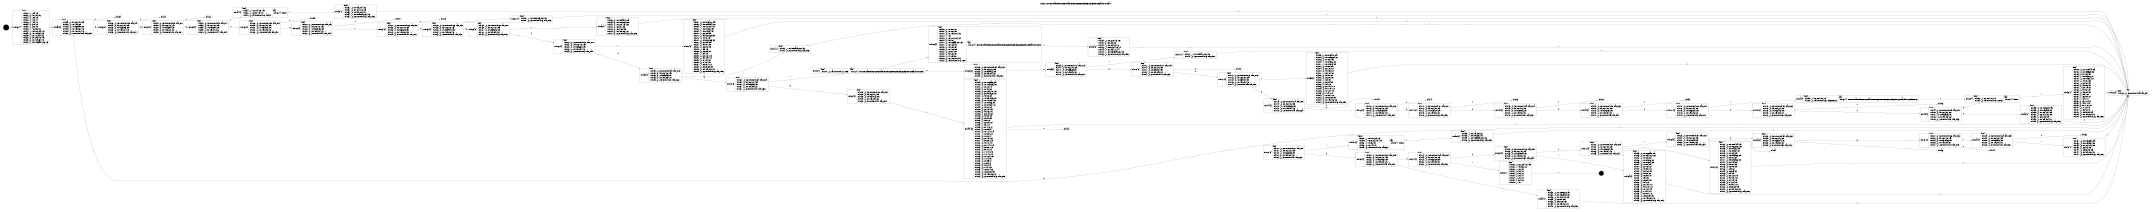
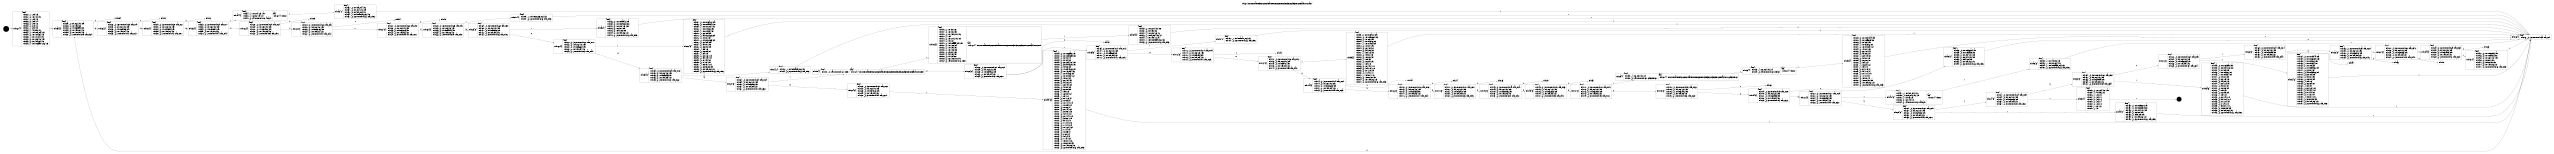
edge "0x4017f9 [25]" -> "0x401cb5 [9]": now "0x4017f9 [25]" -> "0x401812 [25]"
edge "0x401bad [155]" -> "0x401a81": now "0x4016e6 [25]" -> "0x401a81"
